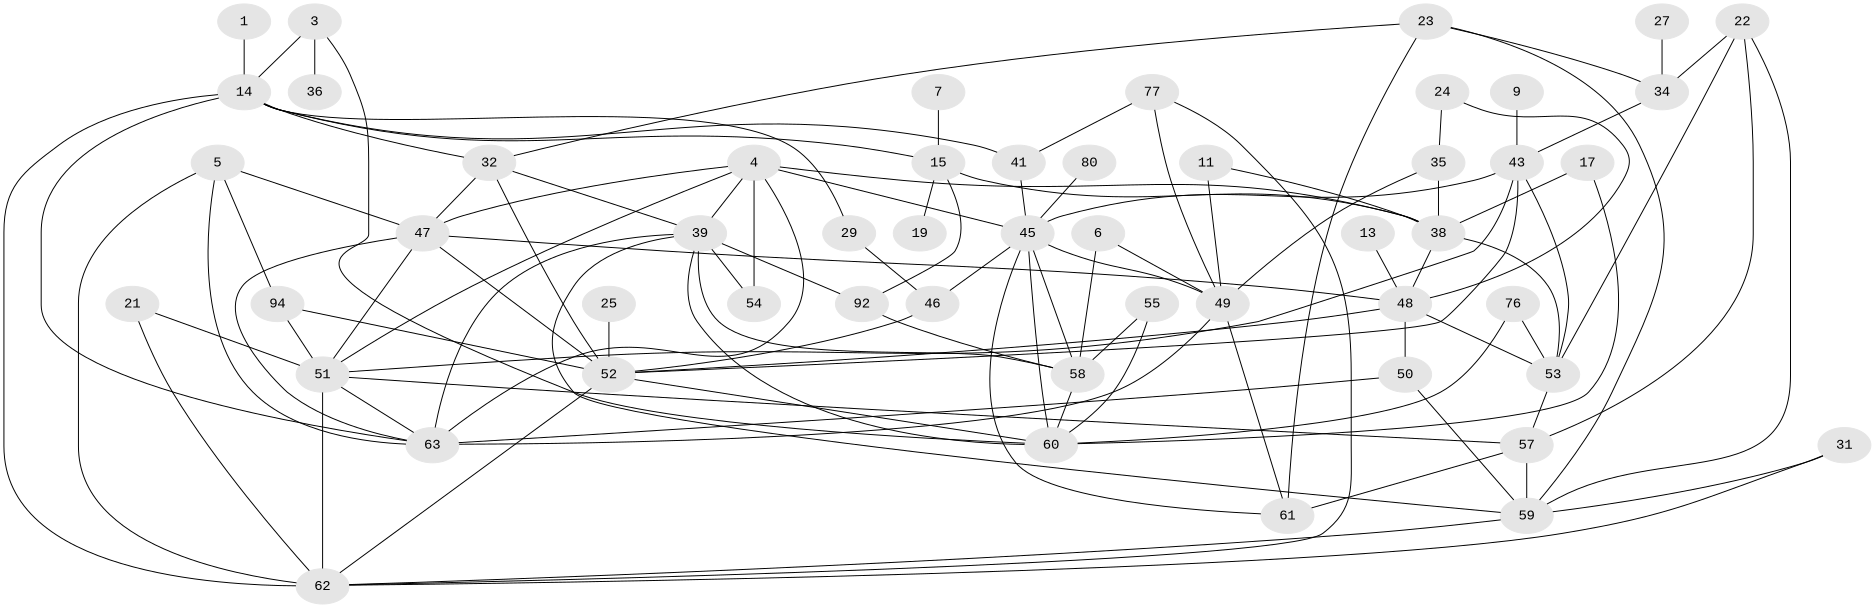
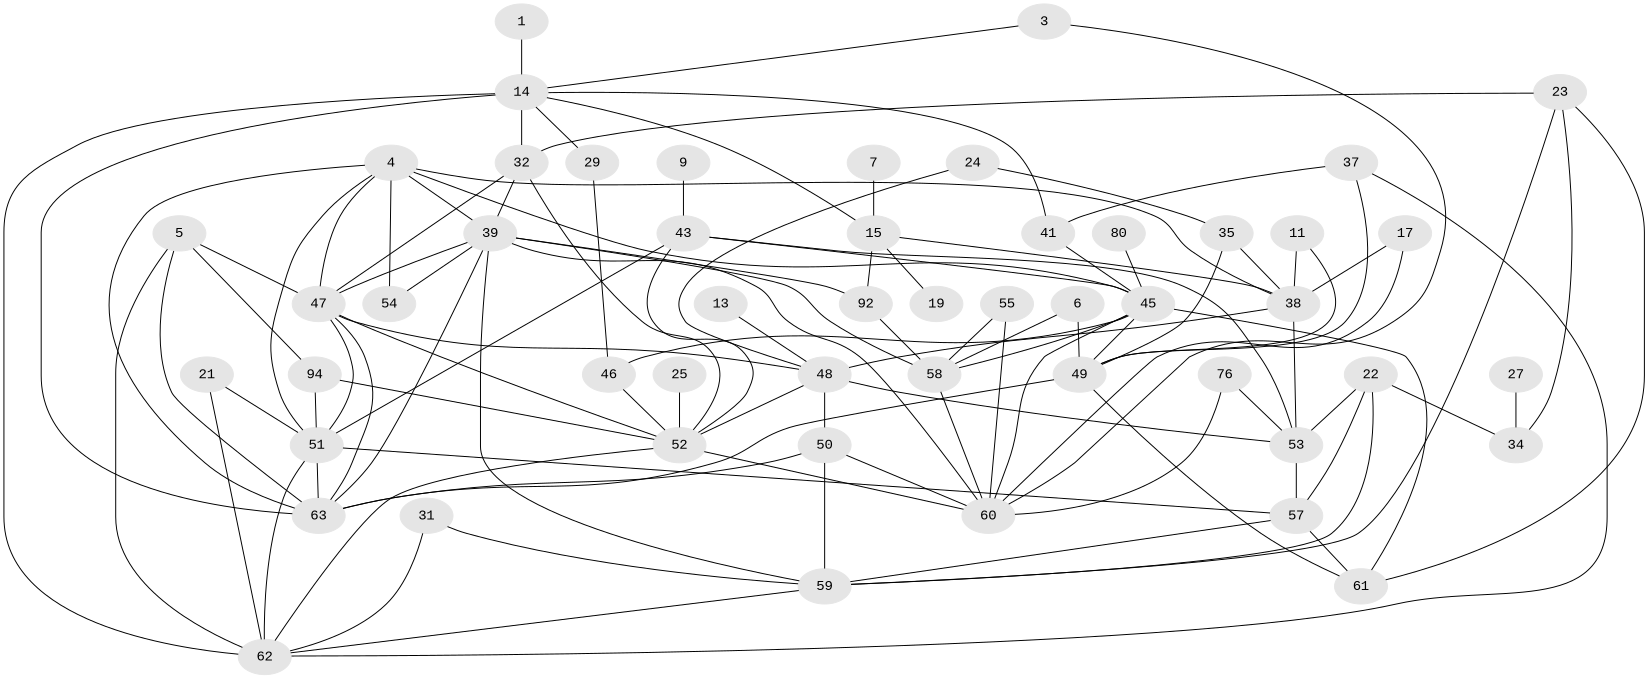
node "36": removed
node "77": label "77" -> "37"
edge "34" -- "43": removed
edge "39" -- "47": added
edge "50" -- "60": added
